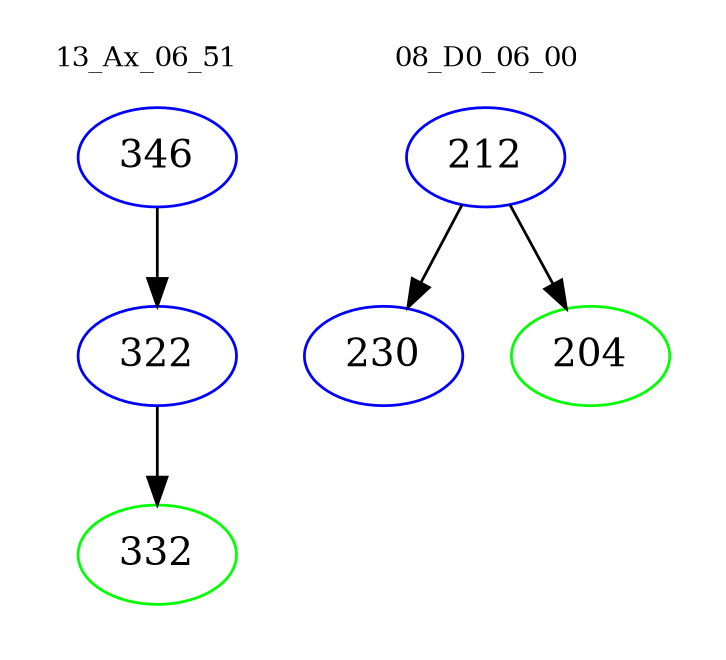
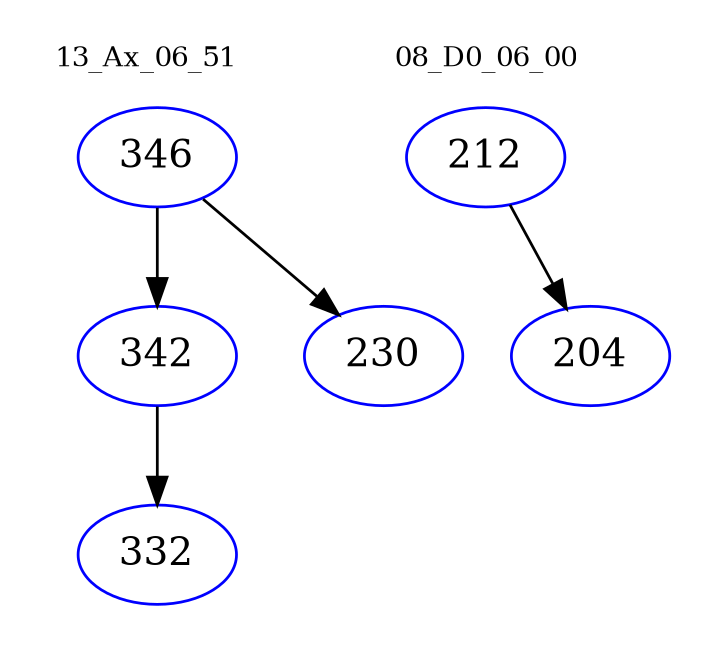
edge "212" -> "230": now "346" -> "230"
node "322": label "322" -> "342"
node "204": color green -> blue
node "332": color green -> blue
